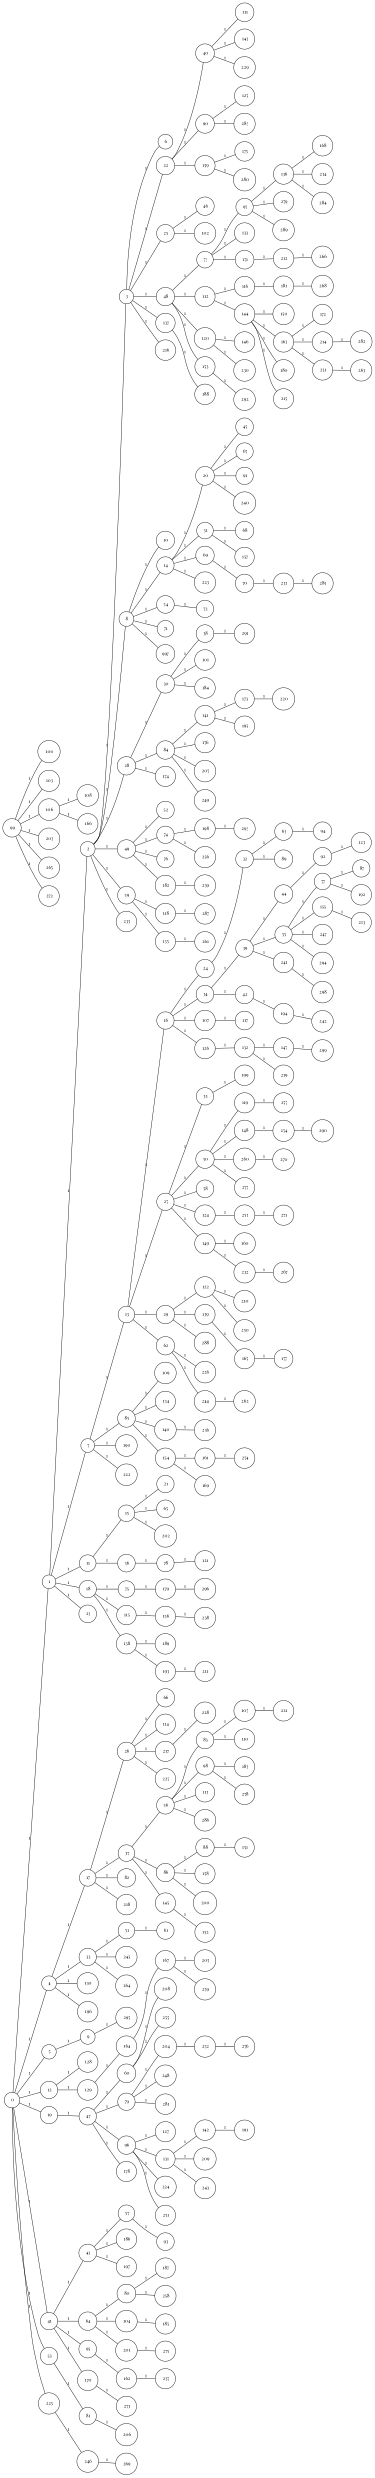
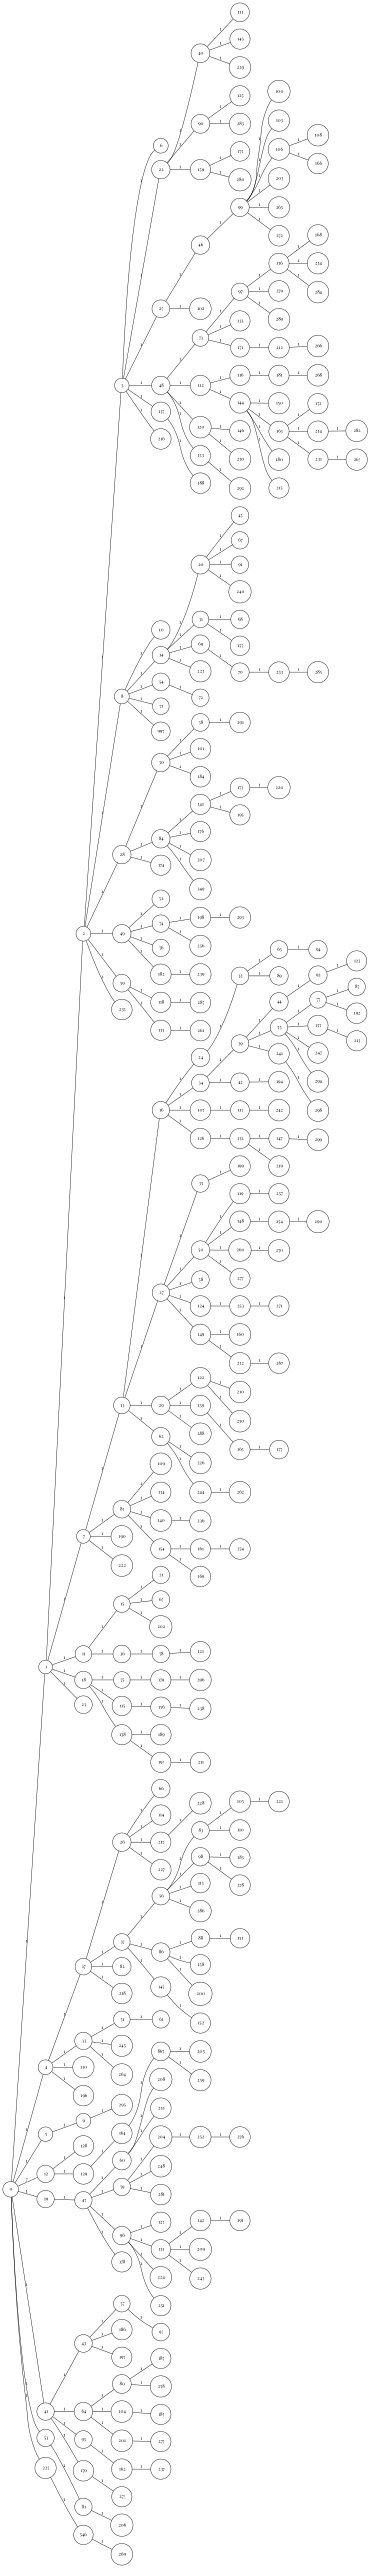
edge "99" -- "46": added, label "1"
edge "194" -- "242": now "117" -- "242"
node "167": label "167" -> "867"
edge "12" -- "0": label "1" -> "7"
node "246": label "246" -> "546"
